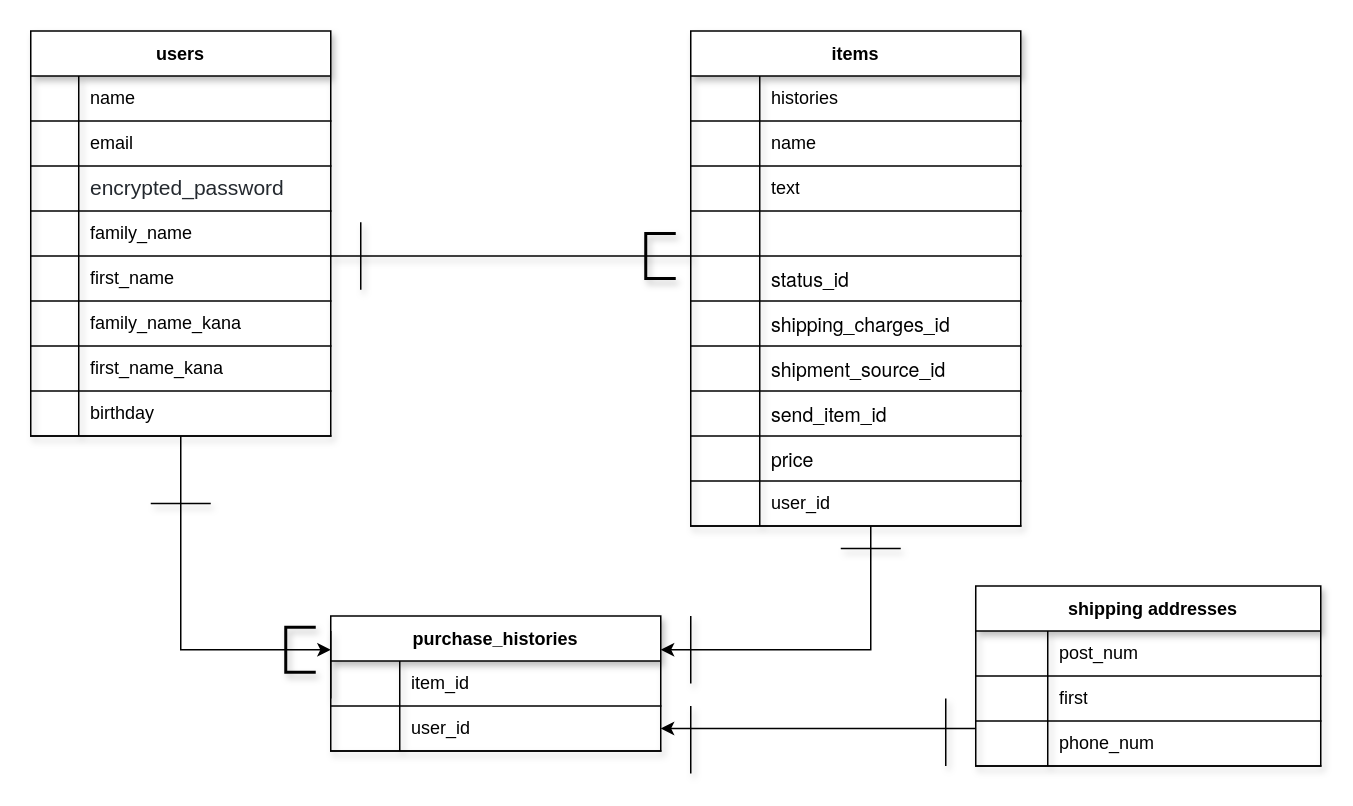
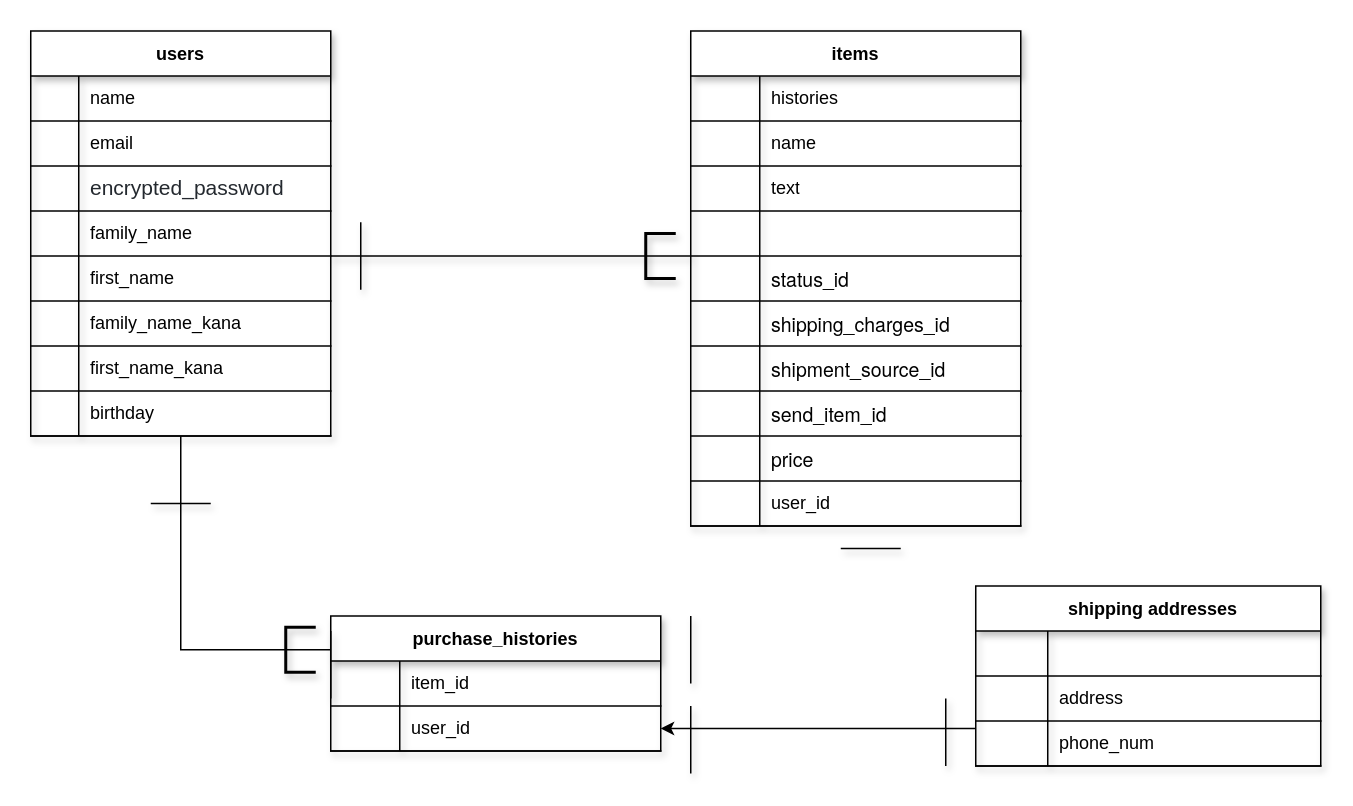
edge "users" -> "purchase_histories": arrowhead classic -> none
edge "items" -> "purchase_histories": removed
node "post_num": removed
node "first": label "first" -> "address"
